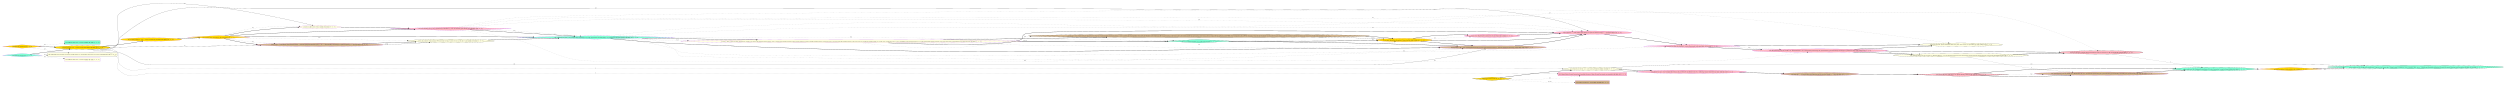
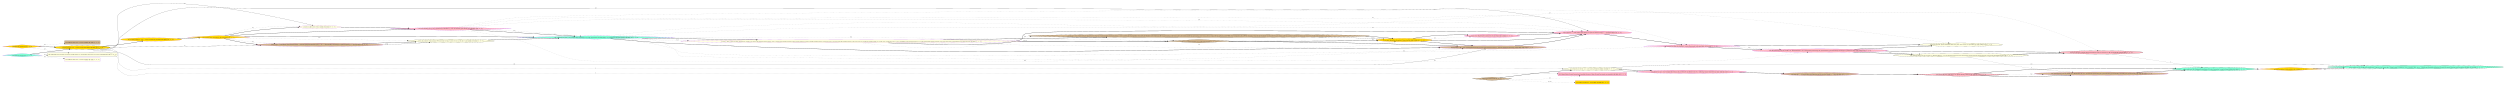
node "result != IDialogConstants.YES_ID@@@19@@@['0', '1', '0']": fillcolor aquamarine -> tan
node "List<DBEPersistAction> actionList@@@2@@@['0', '1', '0']": fillcolor aquamarine -> tan
node "addObjectCreateActions['0', '0', '1']": fillcolor gold -> tan
node "List<DBEPersistAction> actions@@@2@@@['0', '0', '1']": fillcolor tan -> gold
